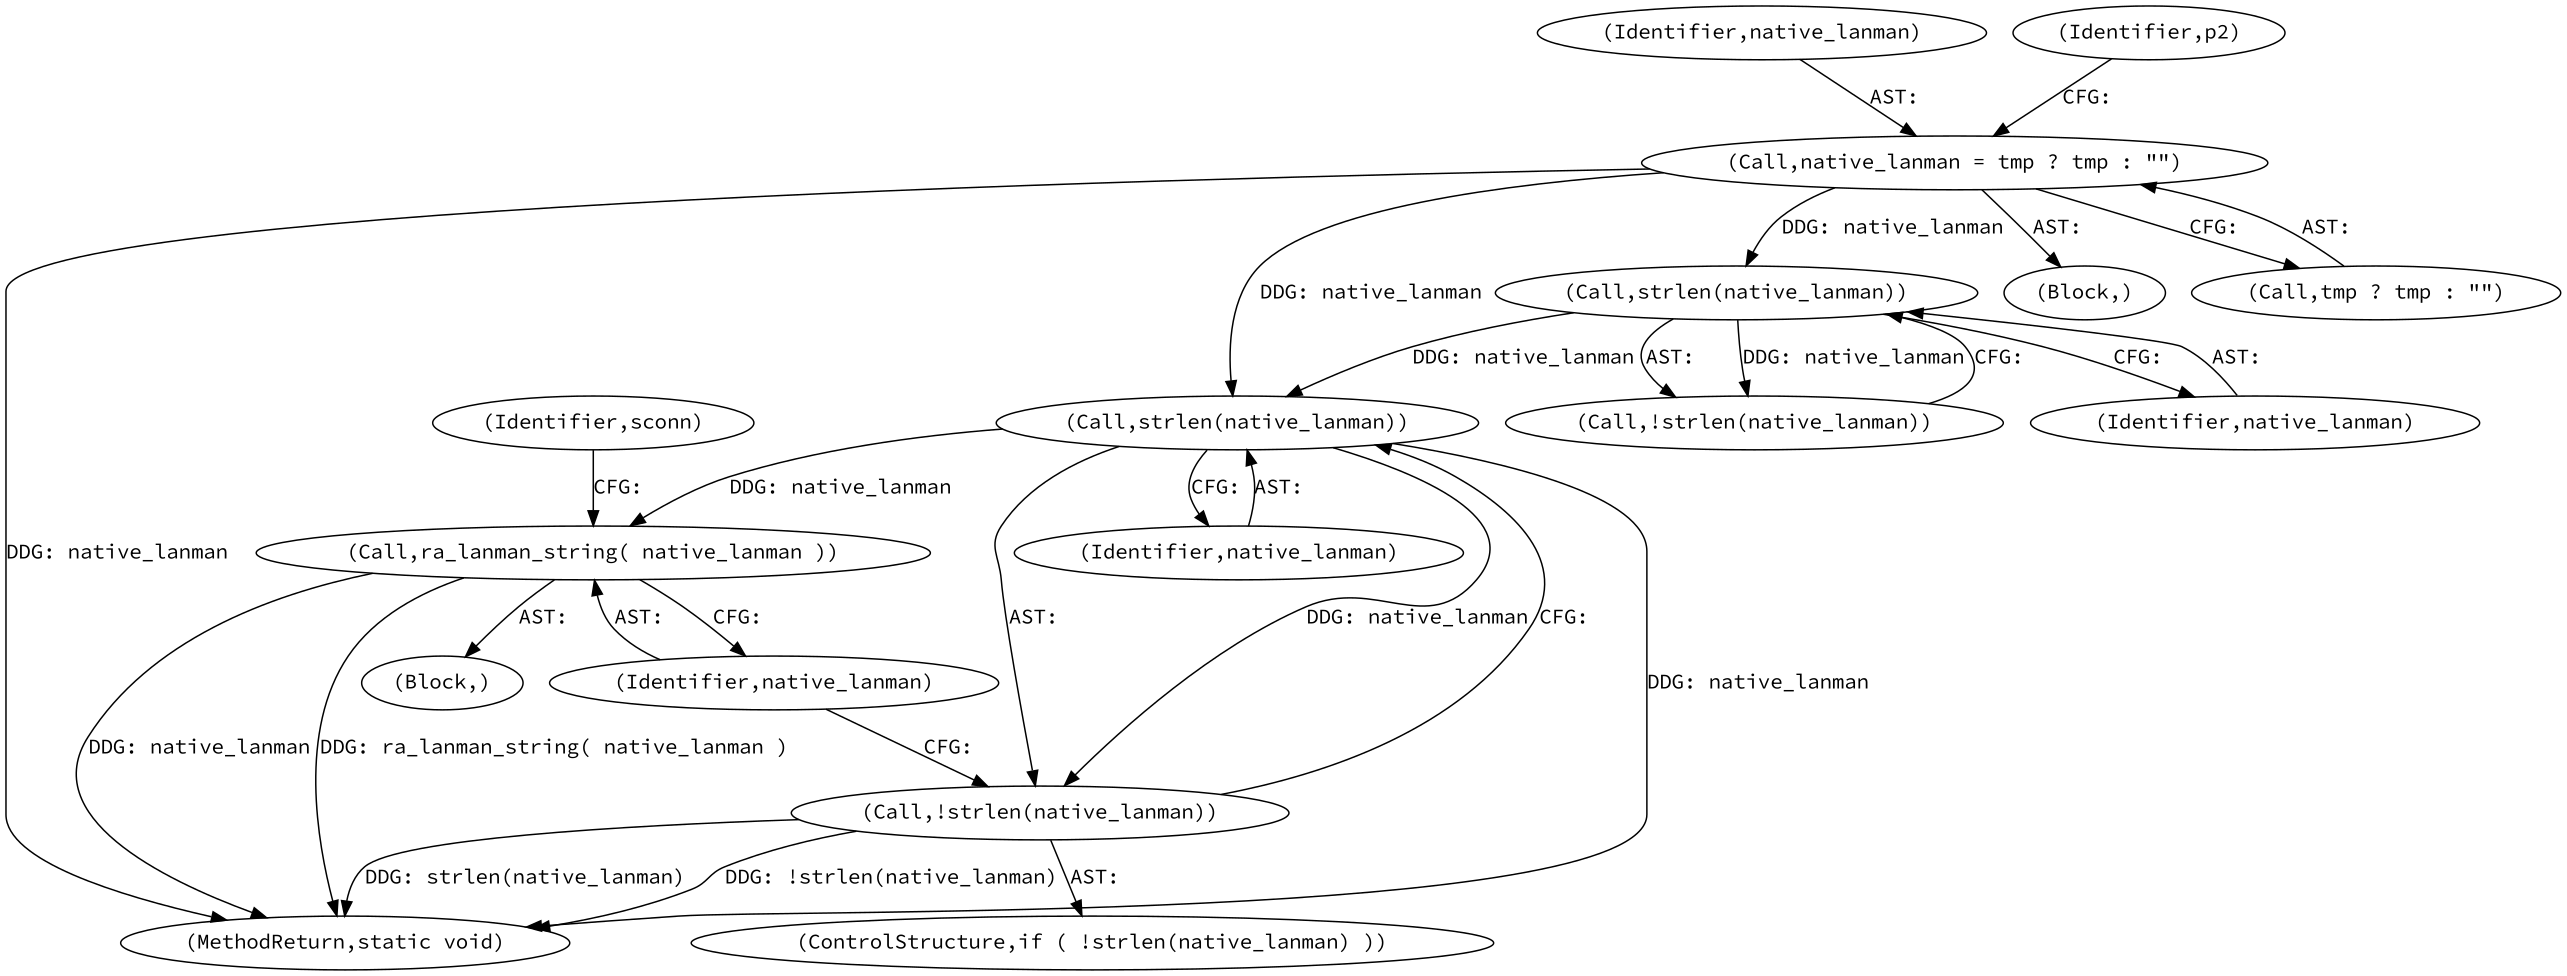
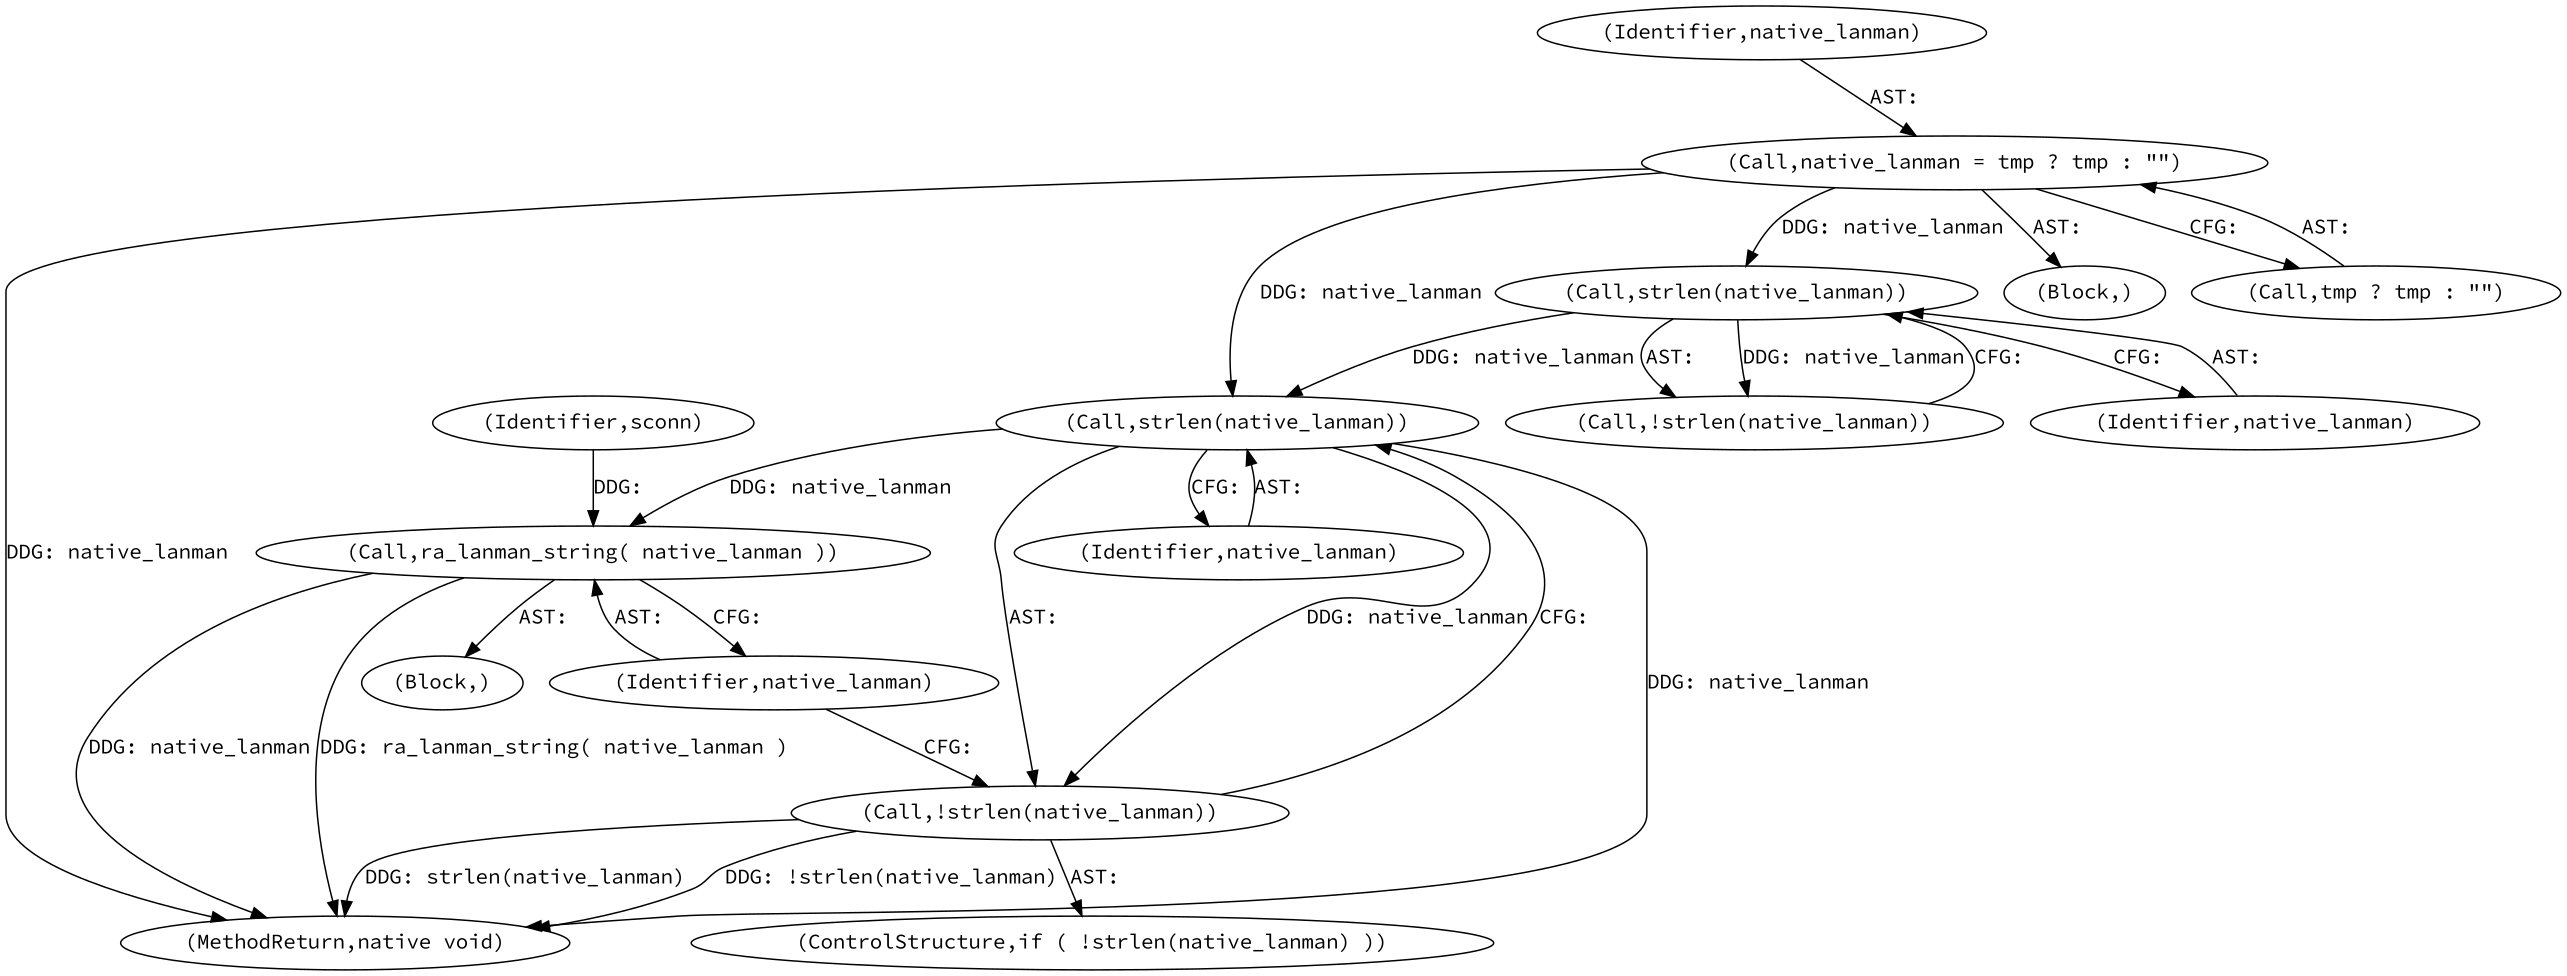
node "(Identifier,p2)": removed
edge "(Identifier,sconn)" -> "(Call,ra_lanman_string( native_lanman ))": label "CFG: " -> "DDG: "
node "(MethodReturn,static void)": label "(MethodReturn,static void)" -> "(MethodReturn,native void)"
